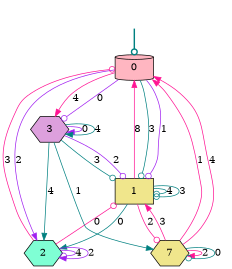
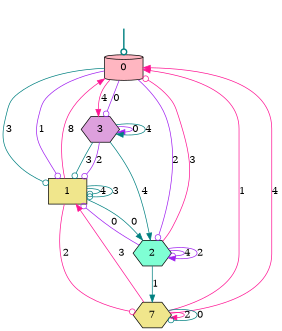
edge "0" -> "2": arrowhead normal -> odot
edge "3" -> "7": now "2" -> "7"
edge "2" -> "1": color deeppink -> purple
